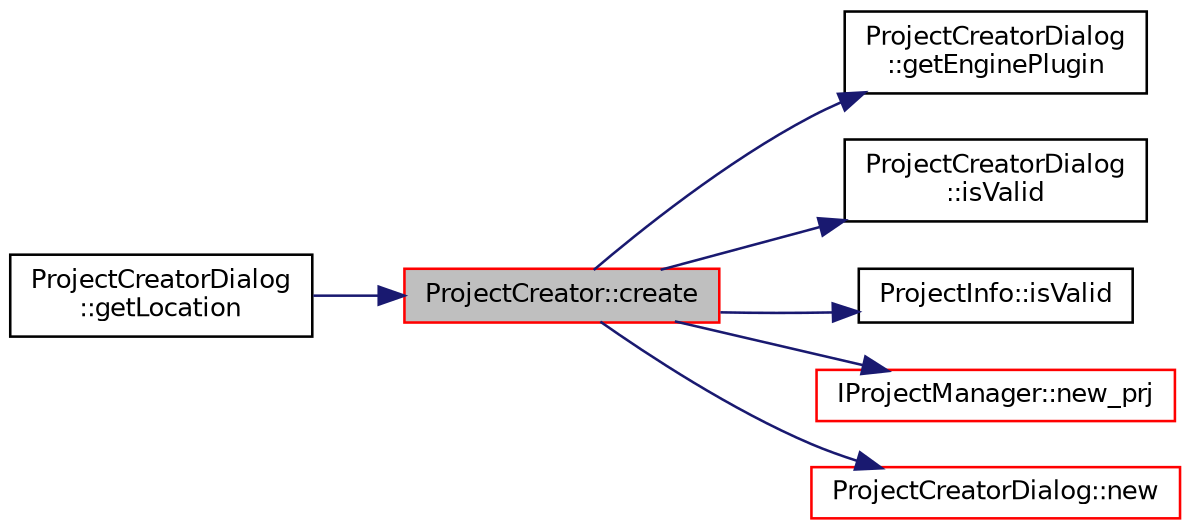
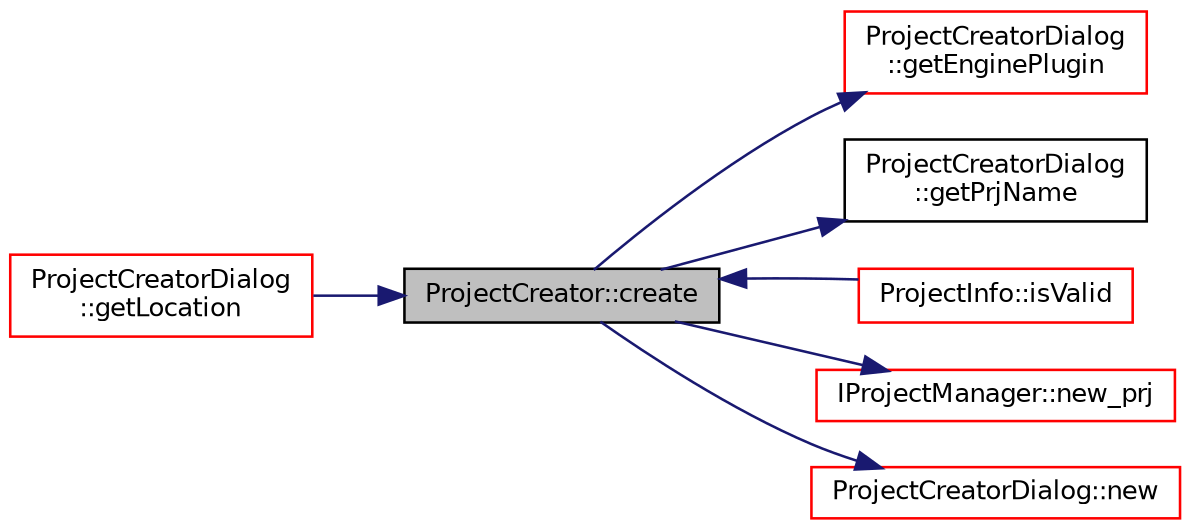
node "ProjectCreatorDialog ::getEnginePlugin": color black -> red
node "ProjectCreatorDialog ::isValid": label "ProjectCreatorDialog ::isValid" -> "ProjectCreatorDialog ::getPrjName"
node "ProjectCreatorDialog ::getLocation": color black -> red
node "ProjectCreator::create": color red -> black
node "ProjectInfo::isValid": color black -> red
edge "ProjectCreator::create" -> "ProjectInfo::isValid": reversed
